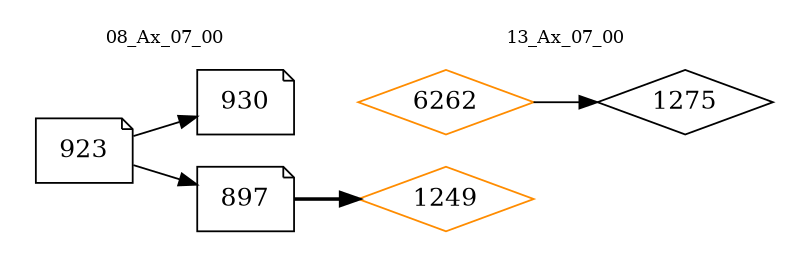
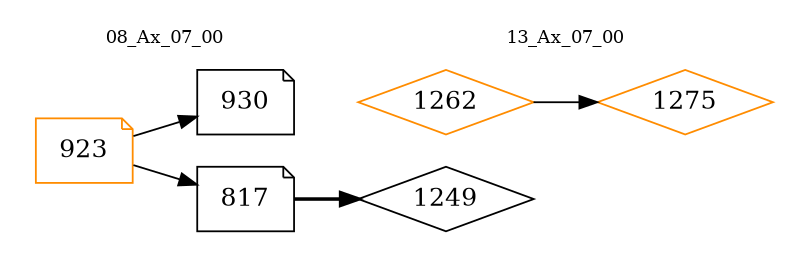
node "6262": label "6262" -> "1262"
node "1275": color black -> darkorange
node "923": color black -> darkorange
node "897": label "897" -> "817"
node "1249": color darkorange -> black
